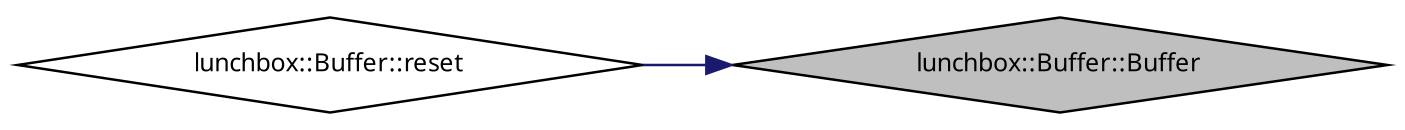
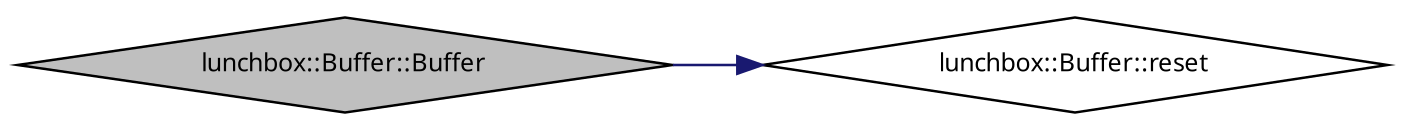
edge "lunchbox::Buffer::reset" -> "lunchbox::Buffer::Buffer": reversed
